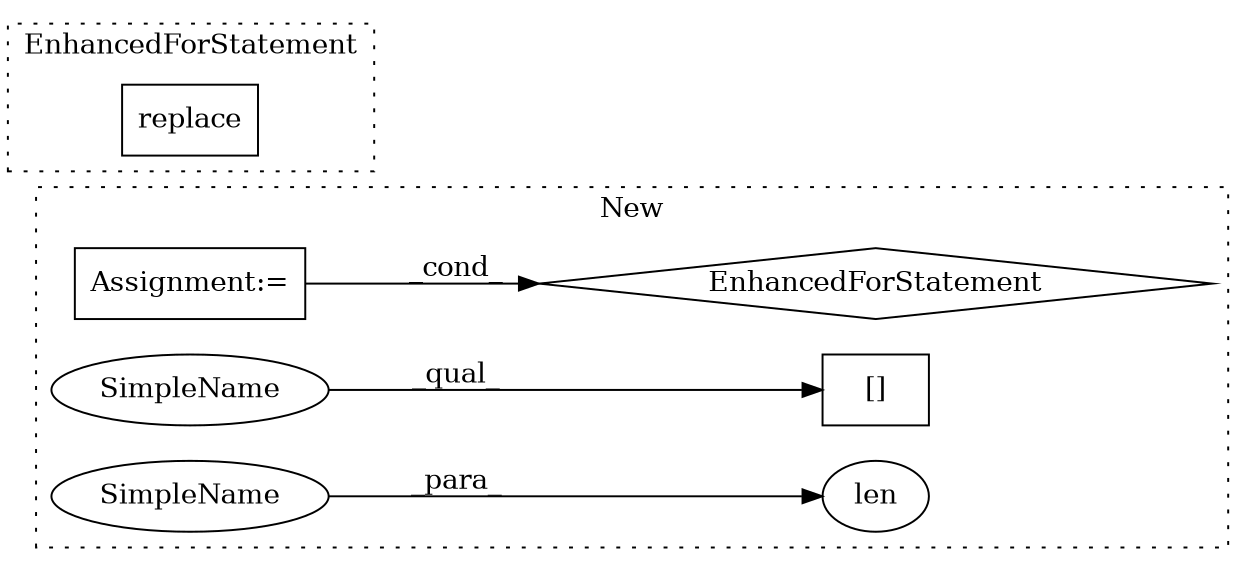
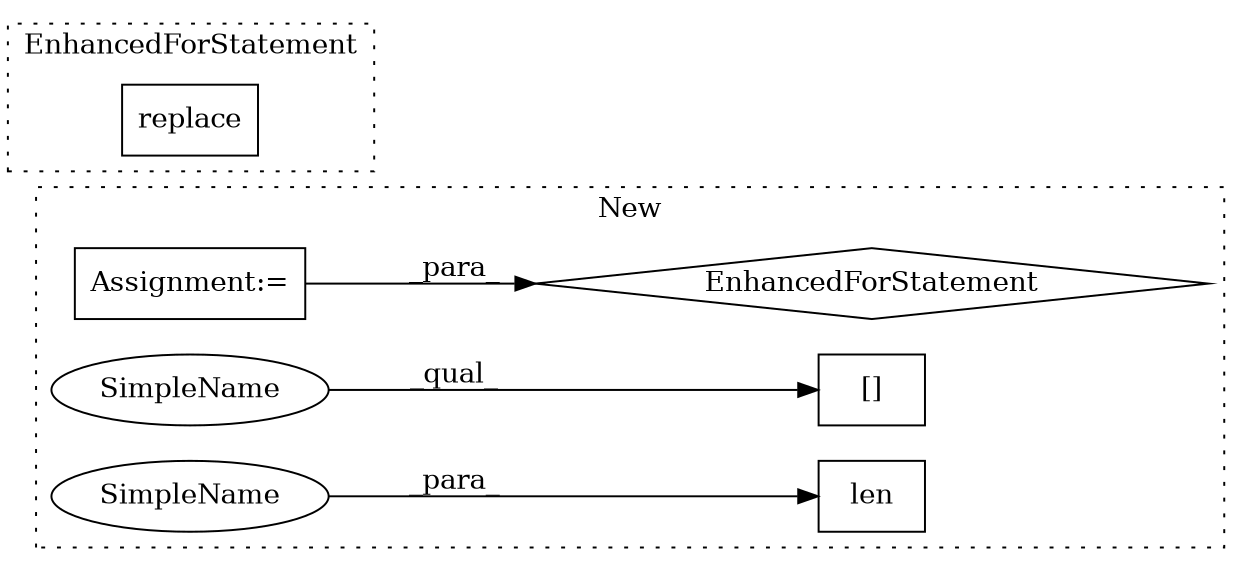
edge "Assignment:=" -> "EnhancedForStatement": label "_cond_" -> "_para_"
node "len": shape ellipse -> box
